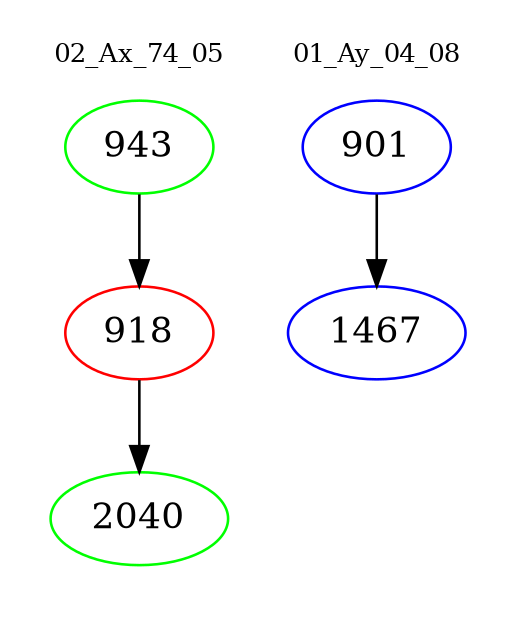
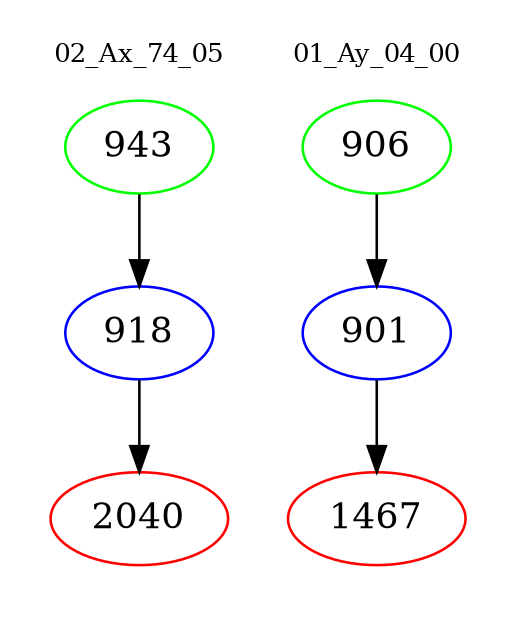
cluster "01_Ay_04_08": label "01_Ay_04_08" -> "01_Ay_04_00"
node "906": added
node "918": color red -> blue
node "1467": color blue -> red
node "2040": color green -> red
